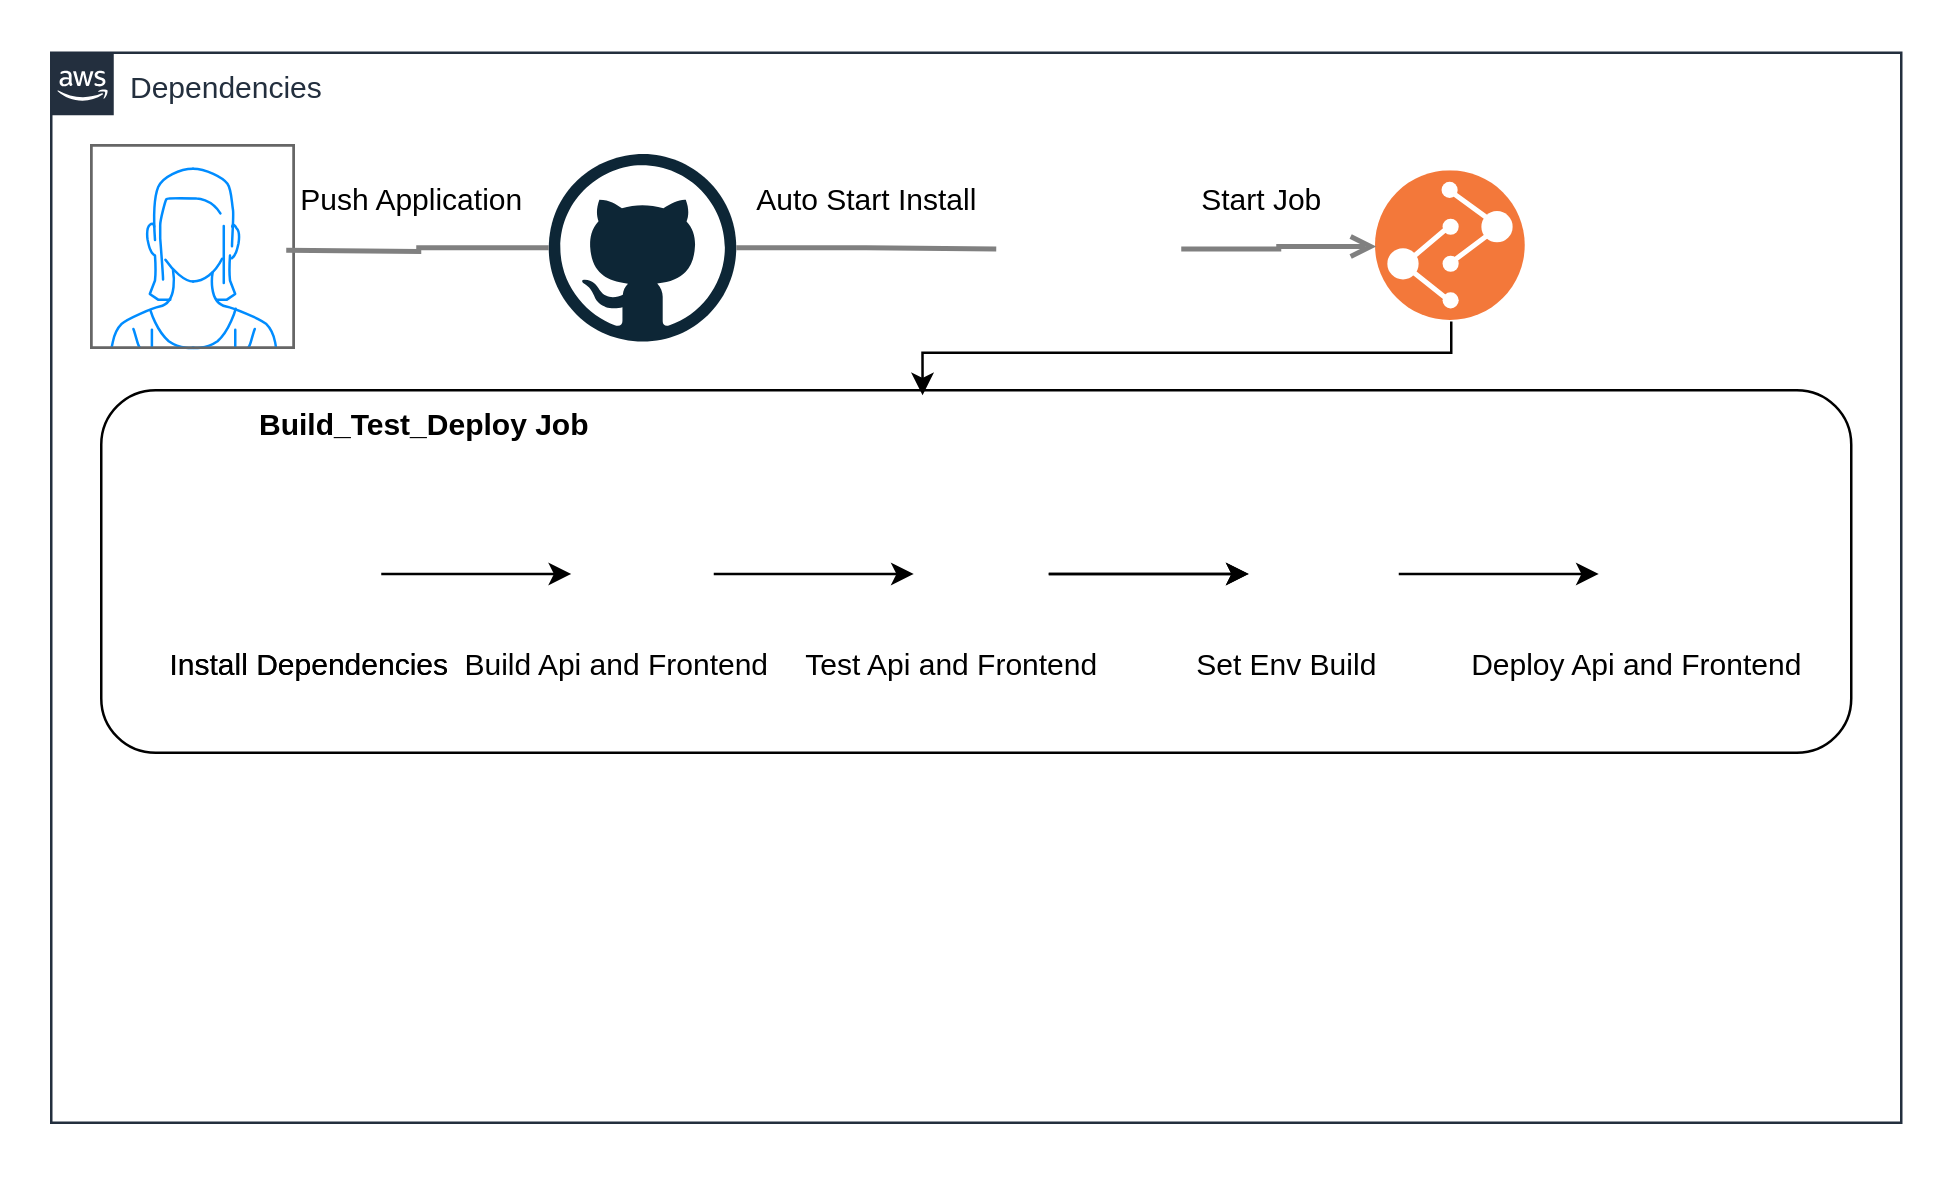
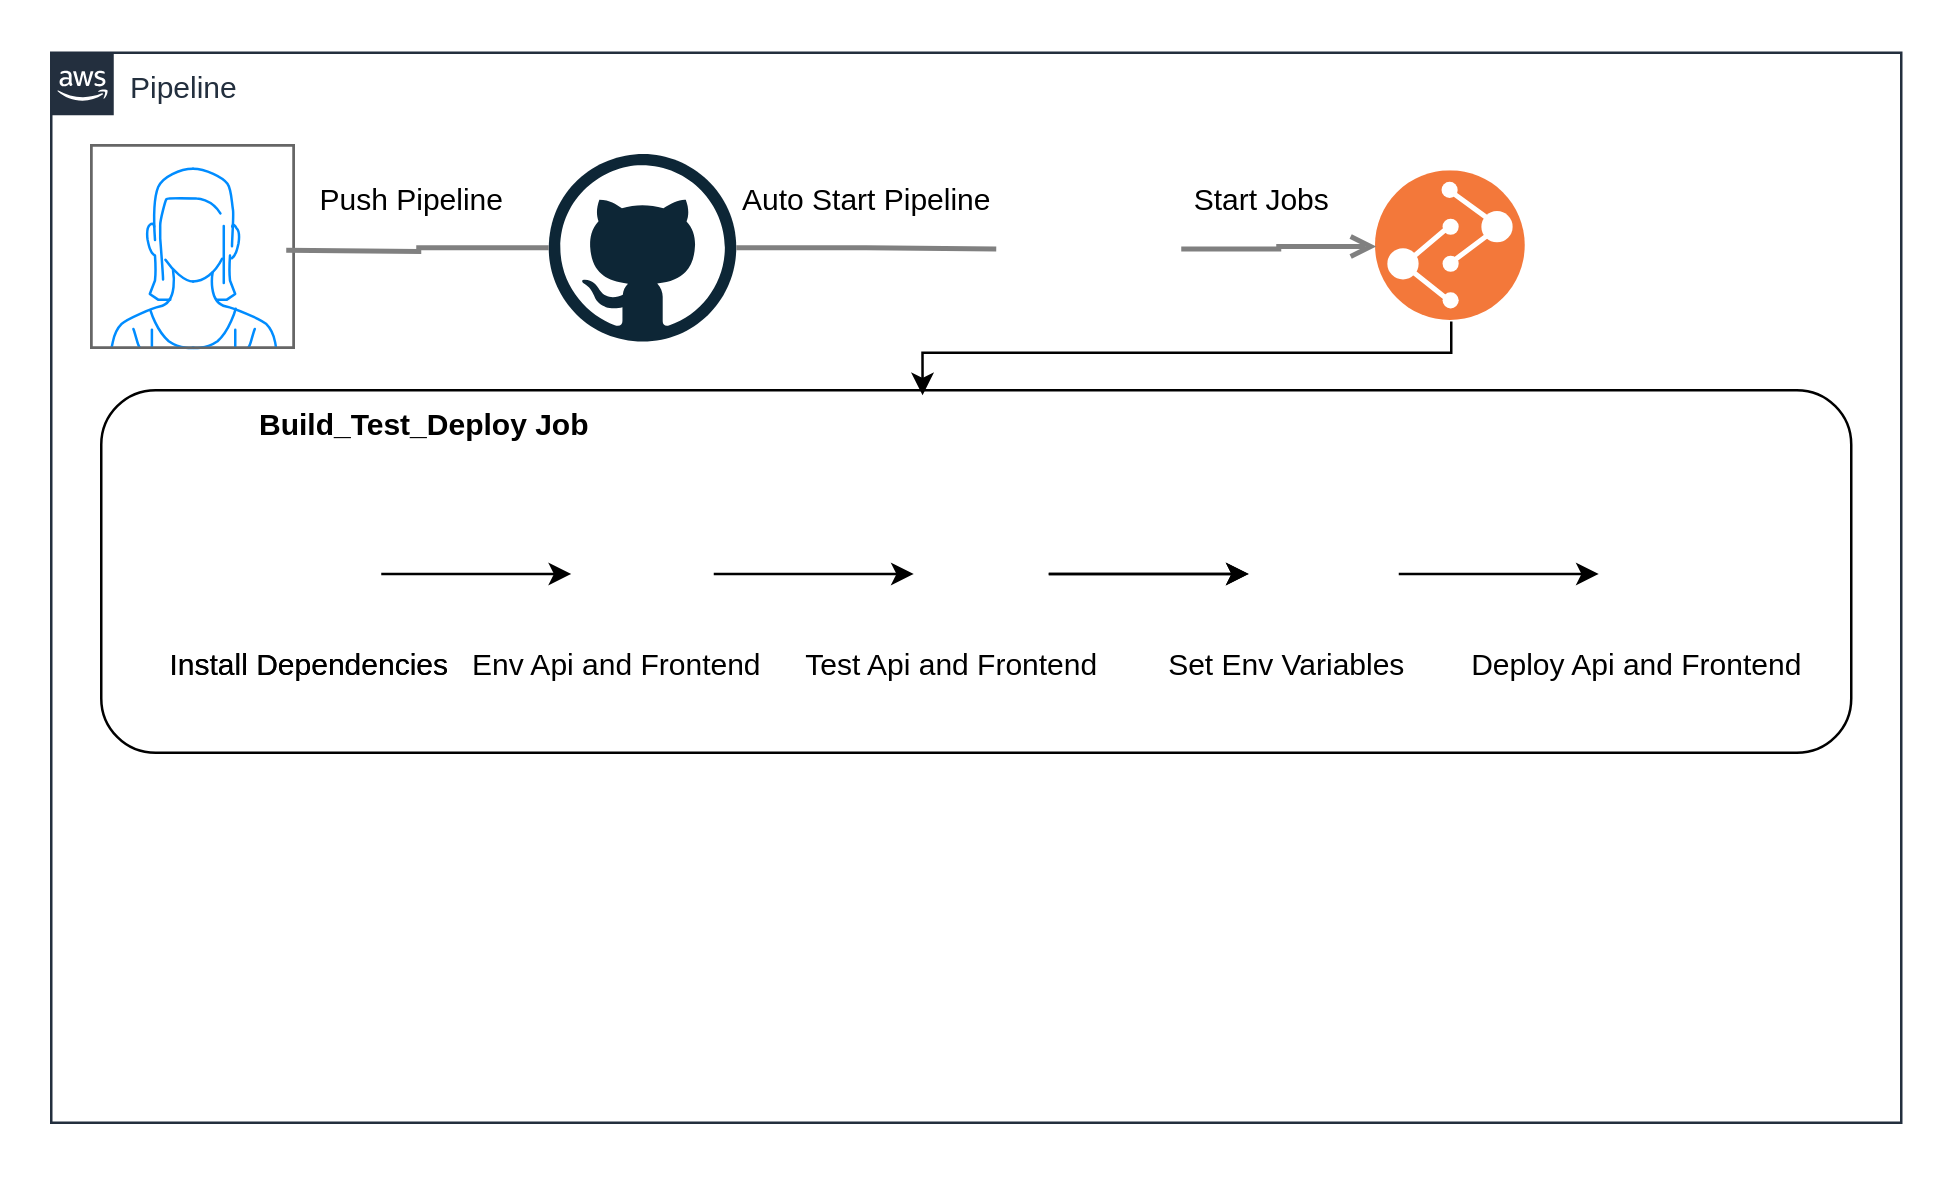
node "Dependencies": label "Dependencies" -> "Pipeline"
node "Push Application": label "Push Application" -> "Push Pipeline"
node "Auto Start Install": label "Auto Start Install" -> "Auto Start Pipeline"
node "Start Job": label "Start Job" -> "Start Jobs"
node "Build Api and Frontend": label "Build Api and Frontend" -> "Env Api and Frontend"
node "Set Env Build": label "Set Env Build" -> "Set Env Variables"
